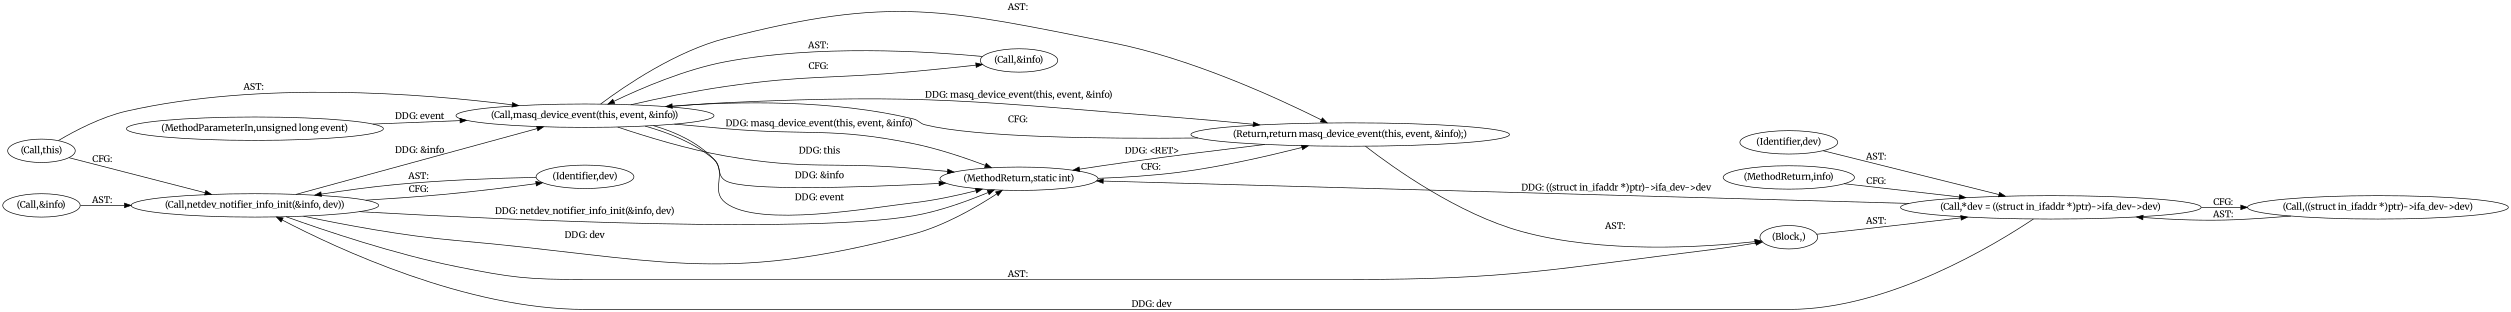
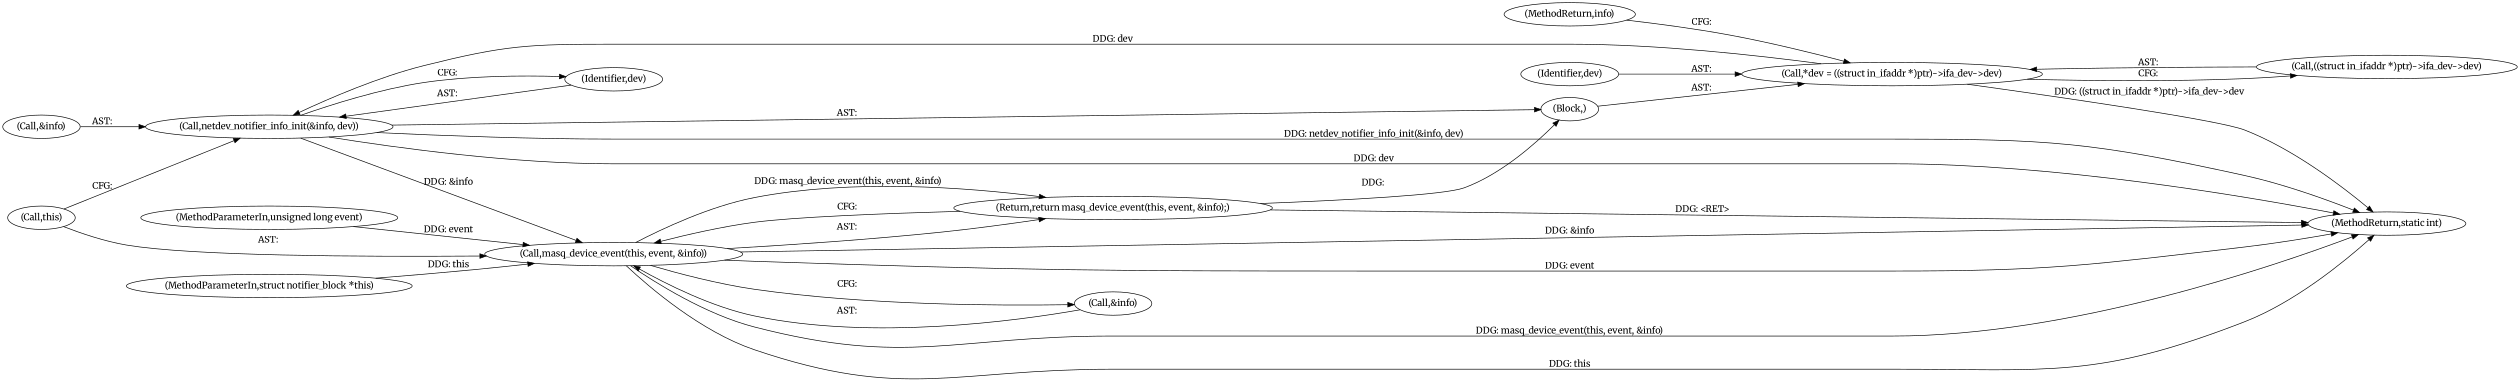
edge "(MethodReturn,static int)" -> "(Return,return masq_device_event(this, event, &info);)": removed, label "CFG:"
edge "(Return,return masq_device_event(this, event, &info);)" -> "(Block,)": label "AST: " -> "DDG: "
node "(MethodParameterIn,struct notifier_block *this)": added
